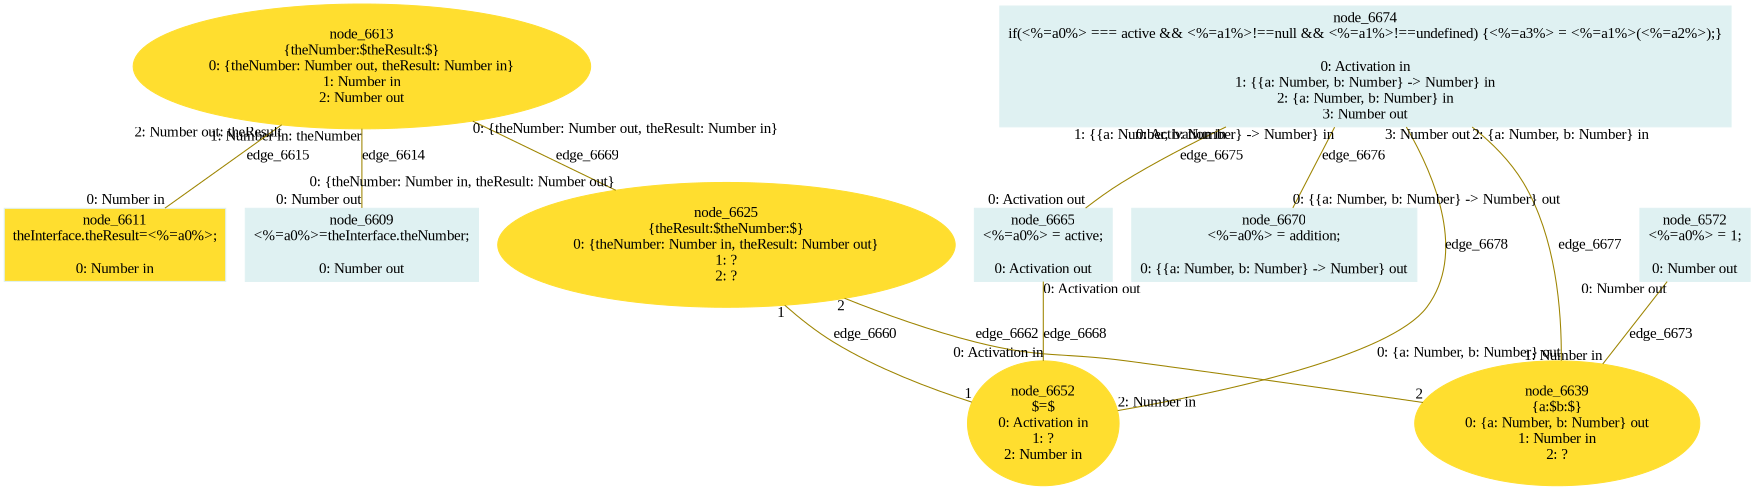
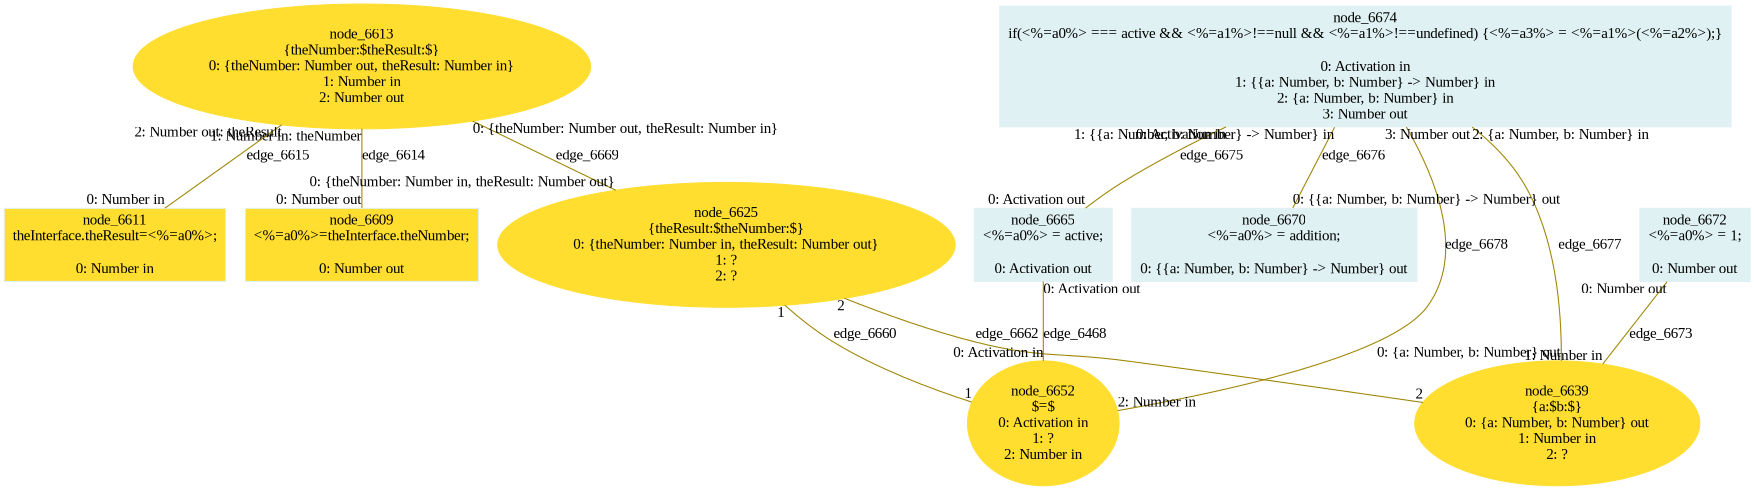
node "node_6609 <%=a0%>=theInterface.theNumber; 0: Number out": fillcolor #dff1f2 -> #ffde2f
node "node_6572 <%=a0%> = 1; 0: Number out": label "node_6572 <%=a0%> = 1; 0: Number out" -> "node_6672 <%=a0%> = 1; 0: Number out"
edge "node_6665 <%=a0%> = active; 0: Activation out" -- "node_6652 $=$ 0: Activation in 1: ? 2: Number in": label "edge_6668" -> "edge_6468"
